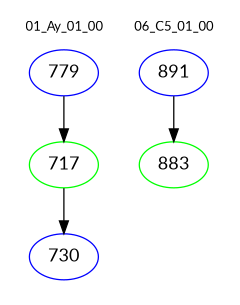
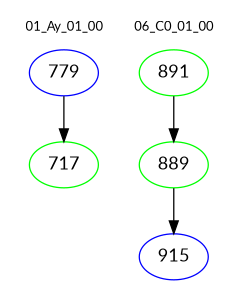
cluster "06_C5_01_00": label "06_C5_01_00" -> "06_C0_01_00"
node "891": color blue -> green
node "883": label "883" -> "889"
node "730": removed
node "915": added
